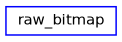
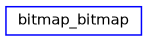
node "raw_bitmap": label "raw_bitmap" -> "bitmap_bitmap"
